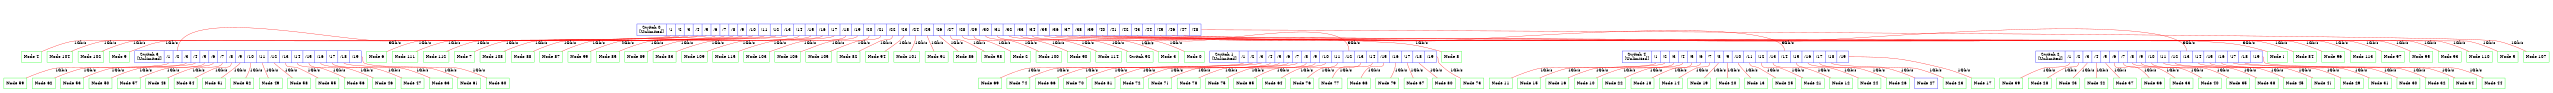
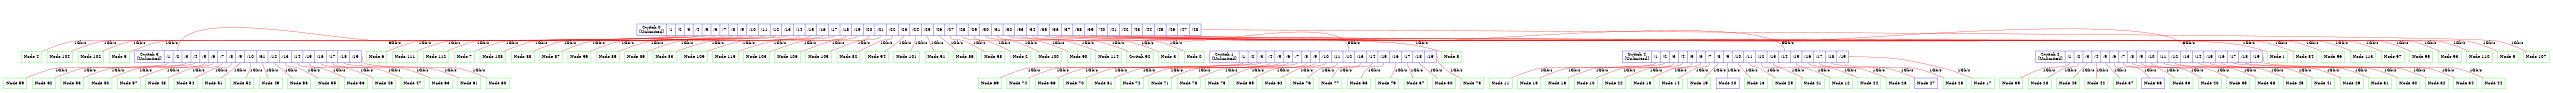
edge "Switch 0" -- "Node 99": label "2Gb/s" -> "1Gb/s"
edge "Switch 0" -- "Node 1": label "3Gb/s" -> "1Gb/s"
node "Switch 3": text "/11" -> "/61"
node "Node 20": color green -> blue
node "Node 36": color green -> blue
